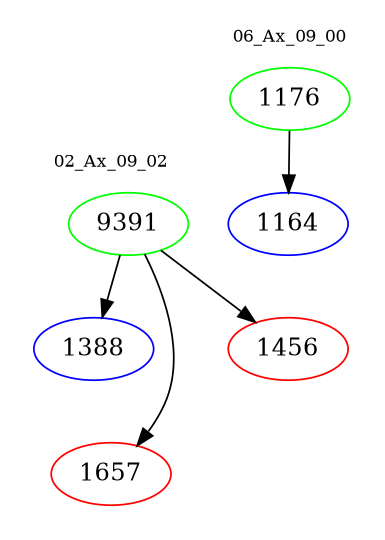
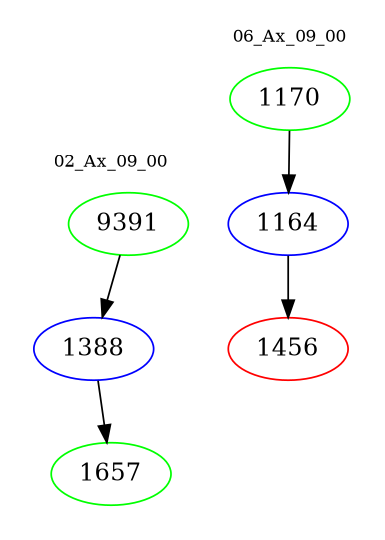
node "1176": label "1176" -> "1170"
cluster "02_Ax_09_02": label "02_Ax_09_02" -> "02_Ax_09_00"
edge "9391" -> "1456": now "1164" -> "1456"
edge "9391" -> "1657": now "1388" -> "1657"
node "1657": color red -> green
